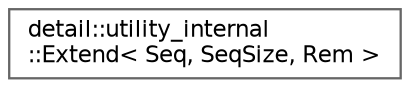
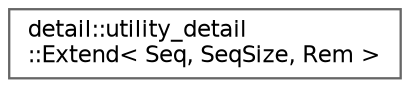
node "detail::utility_internal ::Extend< Seq, SeqSize, Rem >": label "detail::utility_internal ::Extend< Seq, SeqSize, Rem >" -> "detail::utility_detail ::Extend< Seq, SeqSize, Rem >"
